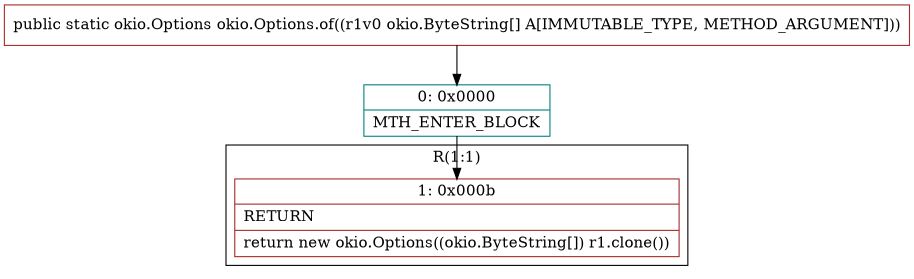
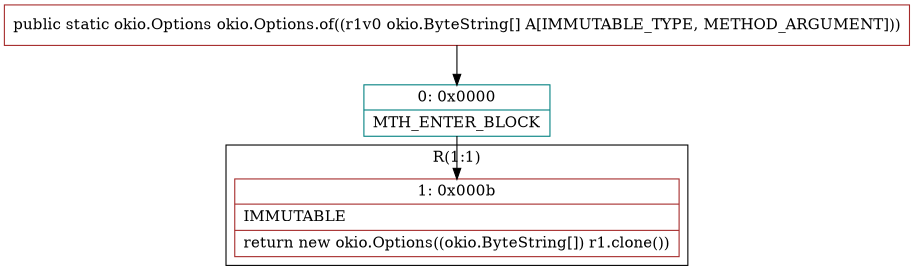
node "1: 0x000b": text "RETURN" -> "IMMUTABLE"
